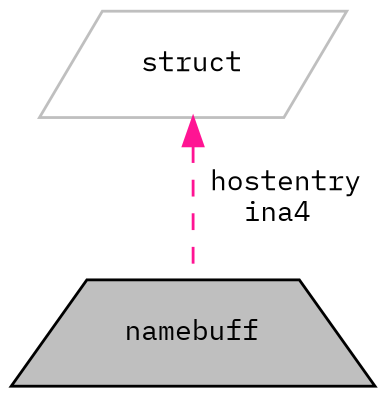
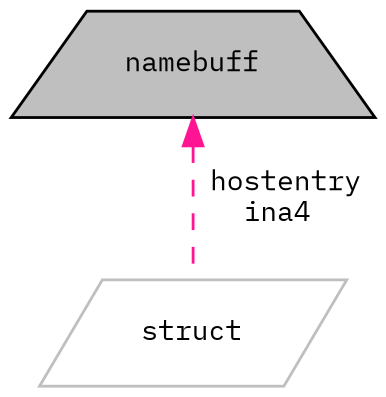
edge "namebuff" -> "struct": reversed
